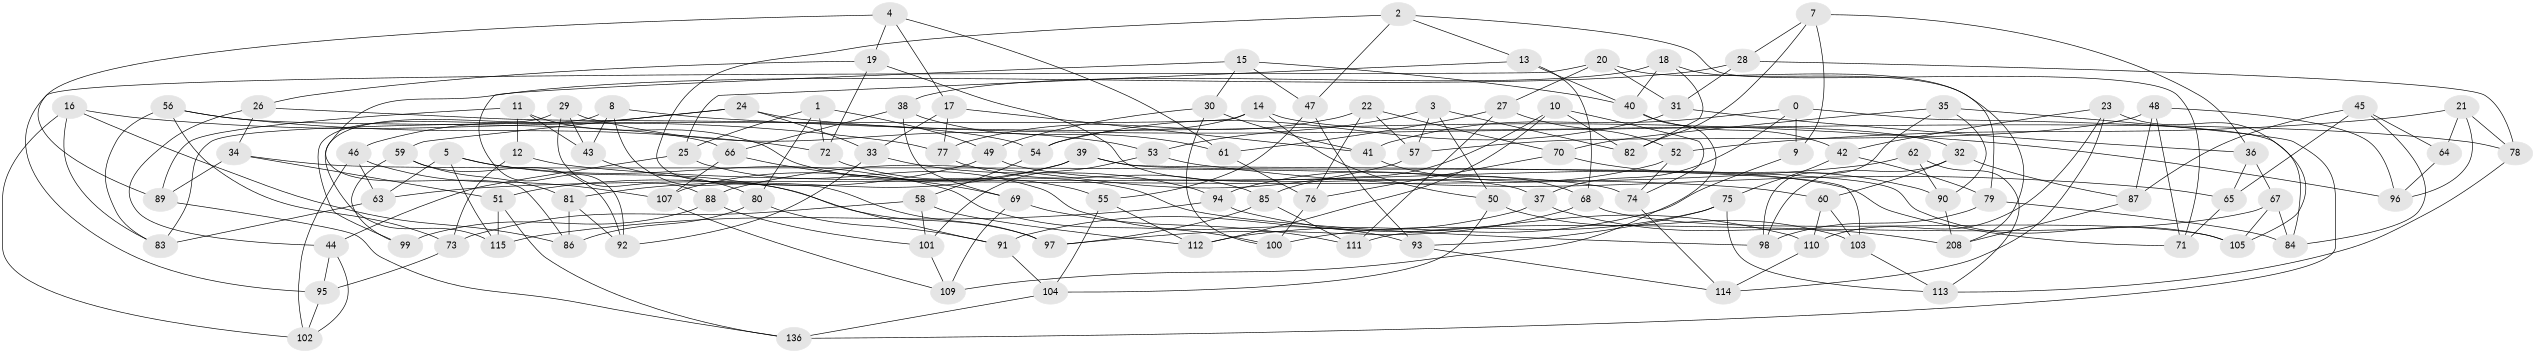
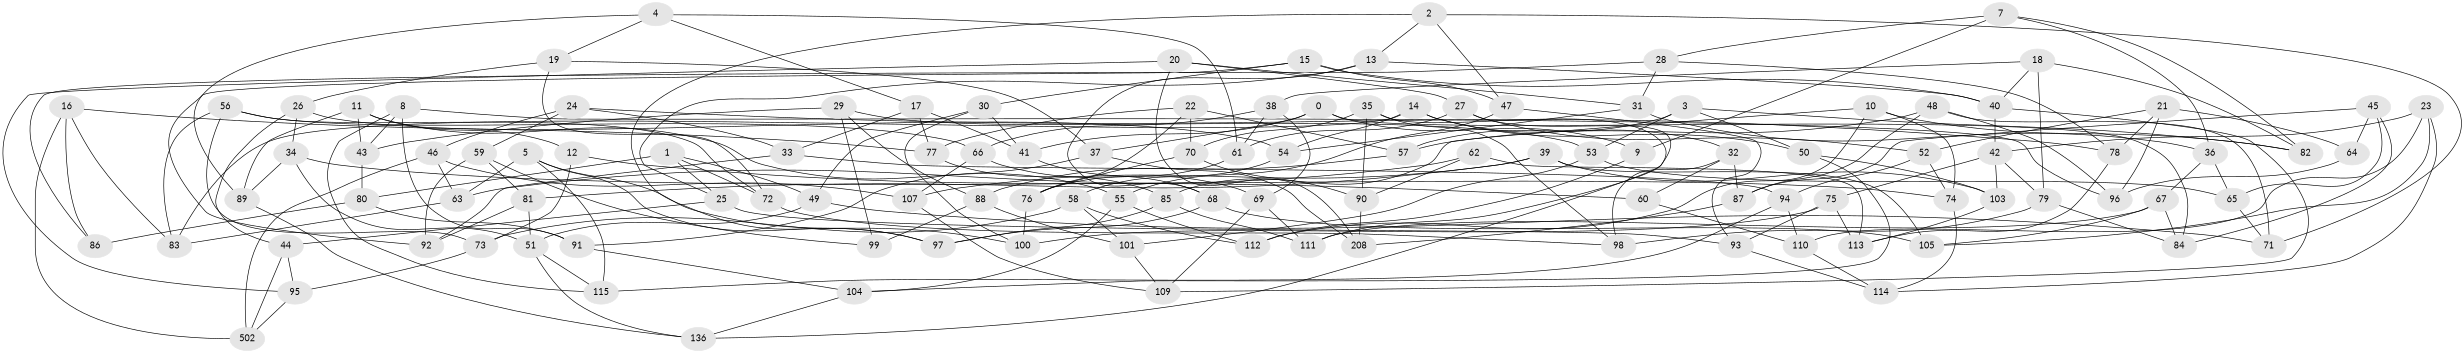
edge "60" -- "103": now "42" -- "103"
edge "81" -- "86": now "81" -- "51"
node "102": label "102" -> "502"
